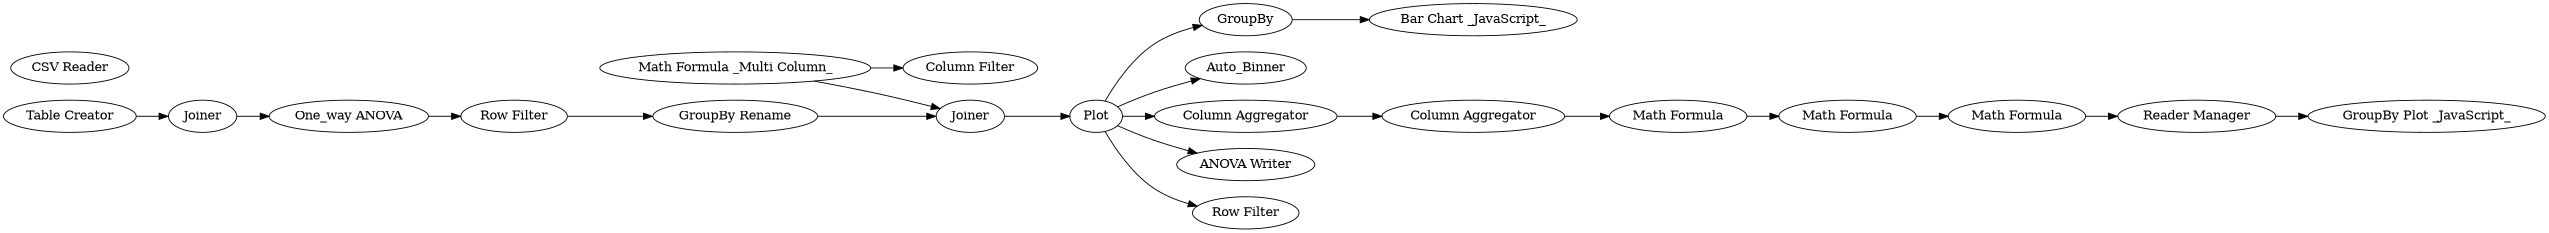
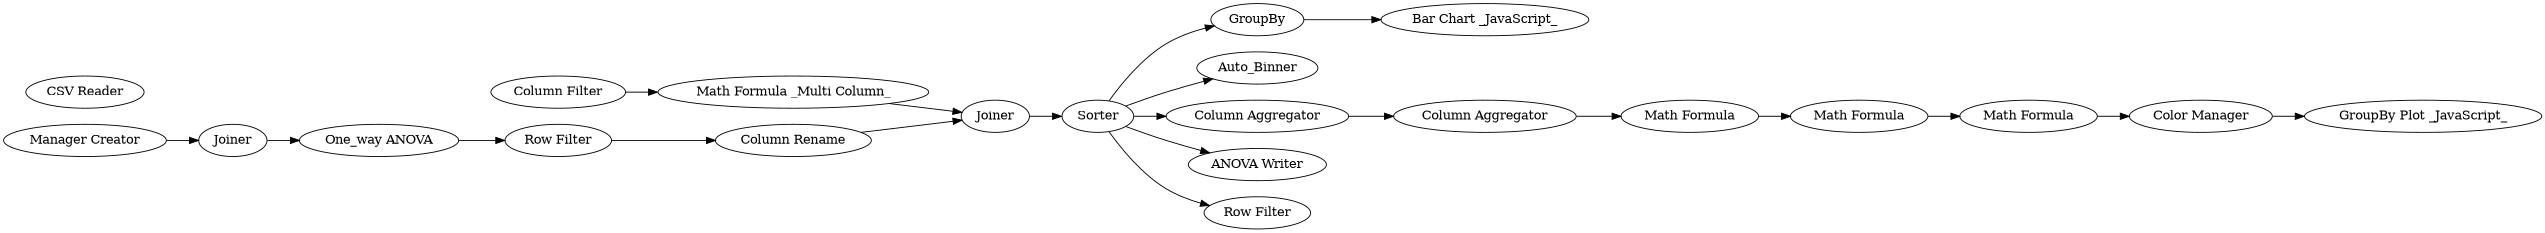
edge "Math Formula _Multi Column_" -> "Column Filter": reversed
node "Table Creator": label "Table Creator" -> "Manager Creator"
node "GroupBy Rename": label "GroupBy Rename" -> "Column Rename"
node "Plot": label "Plot" -> "Sorter"
node "Reader Manager": label "Reader Manager" -> "Color Manager"
